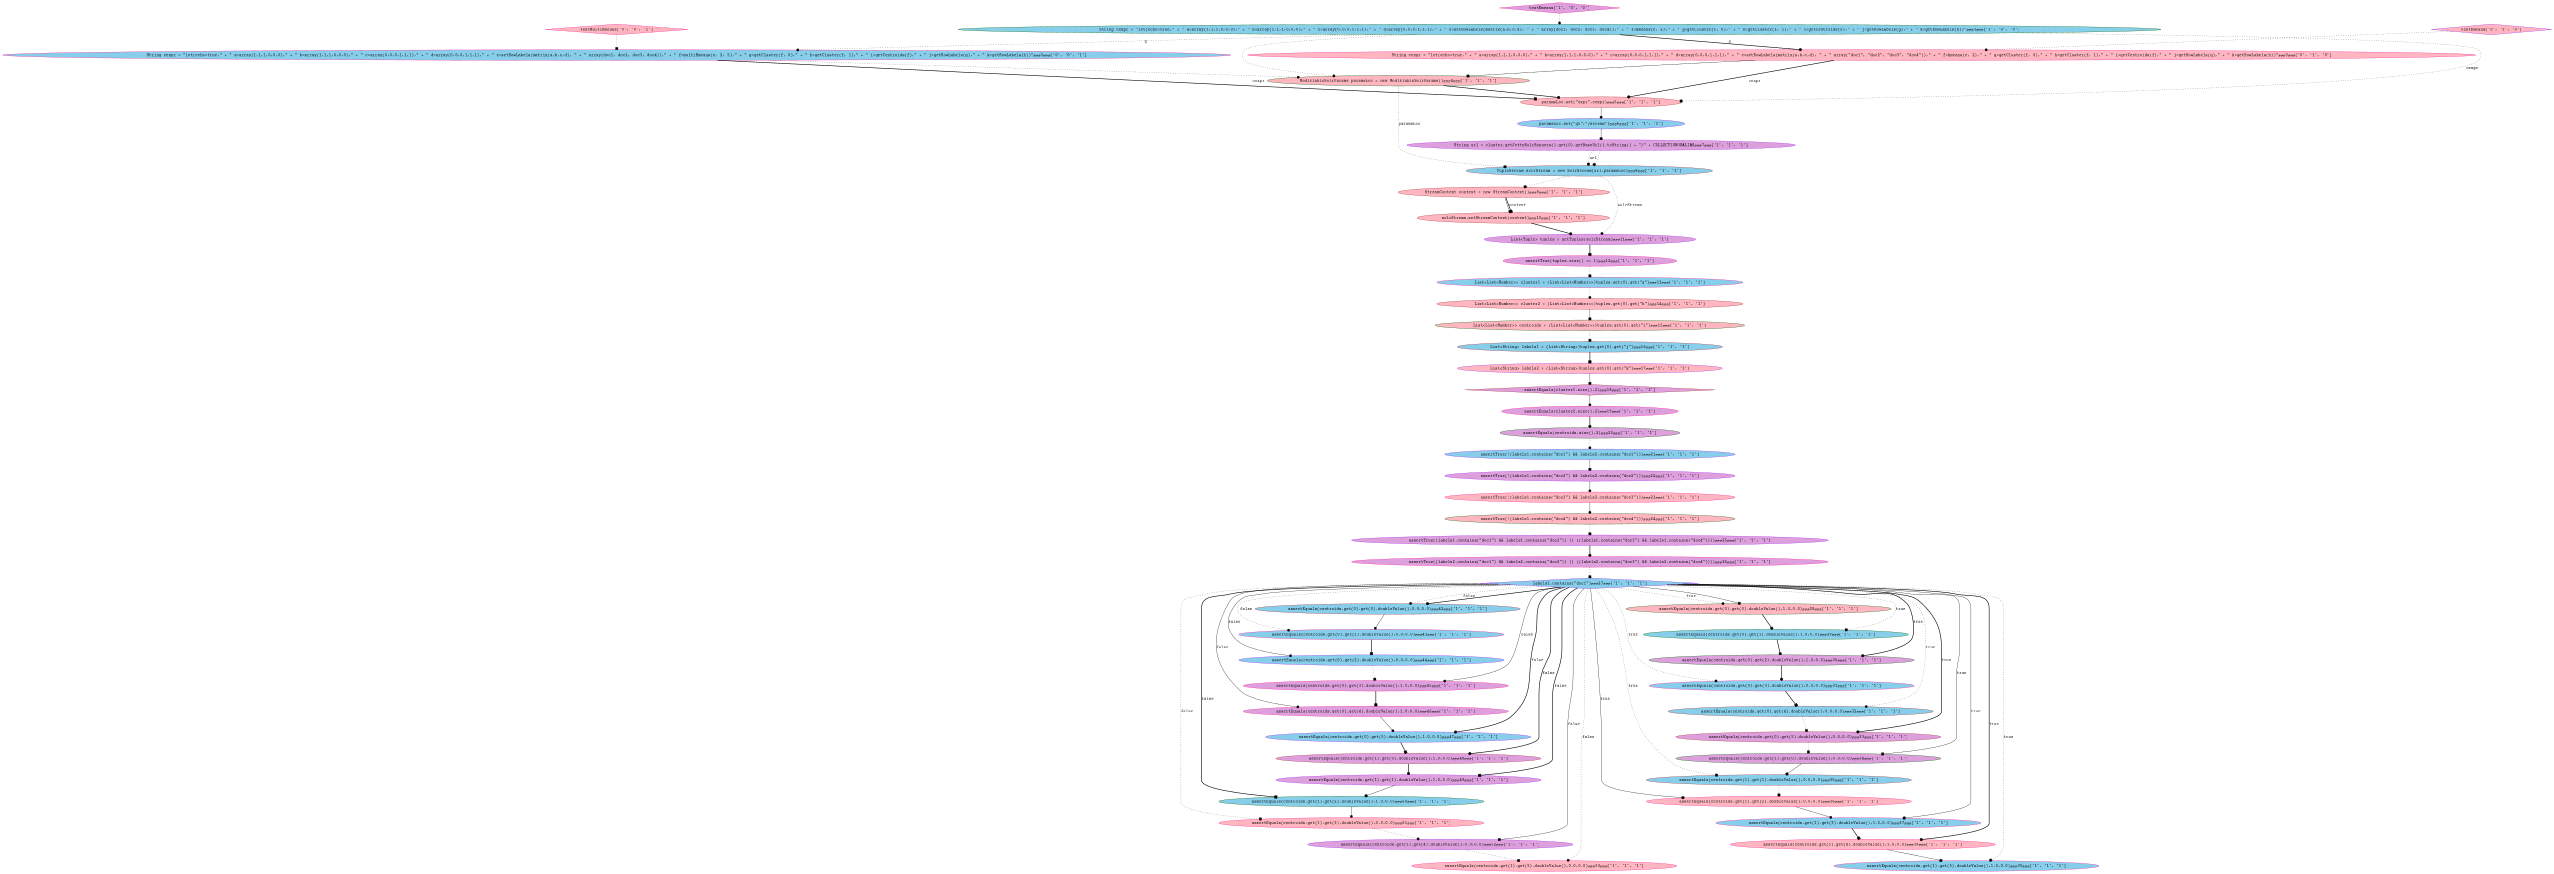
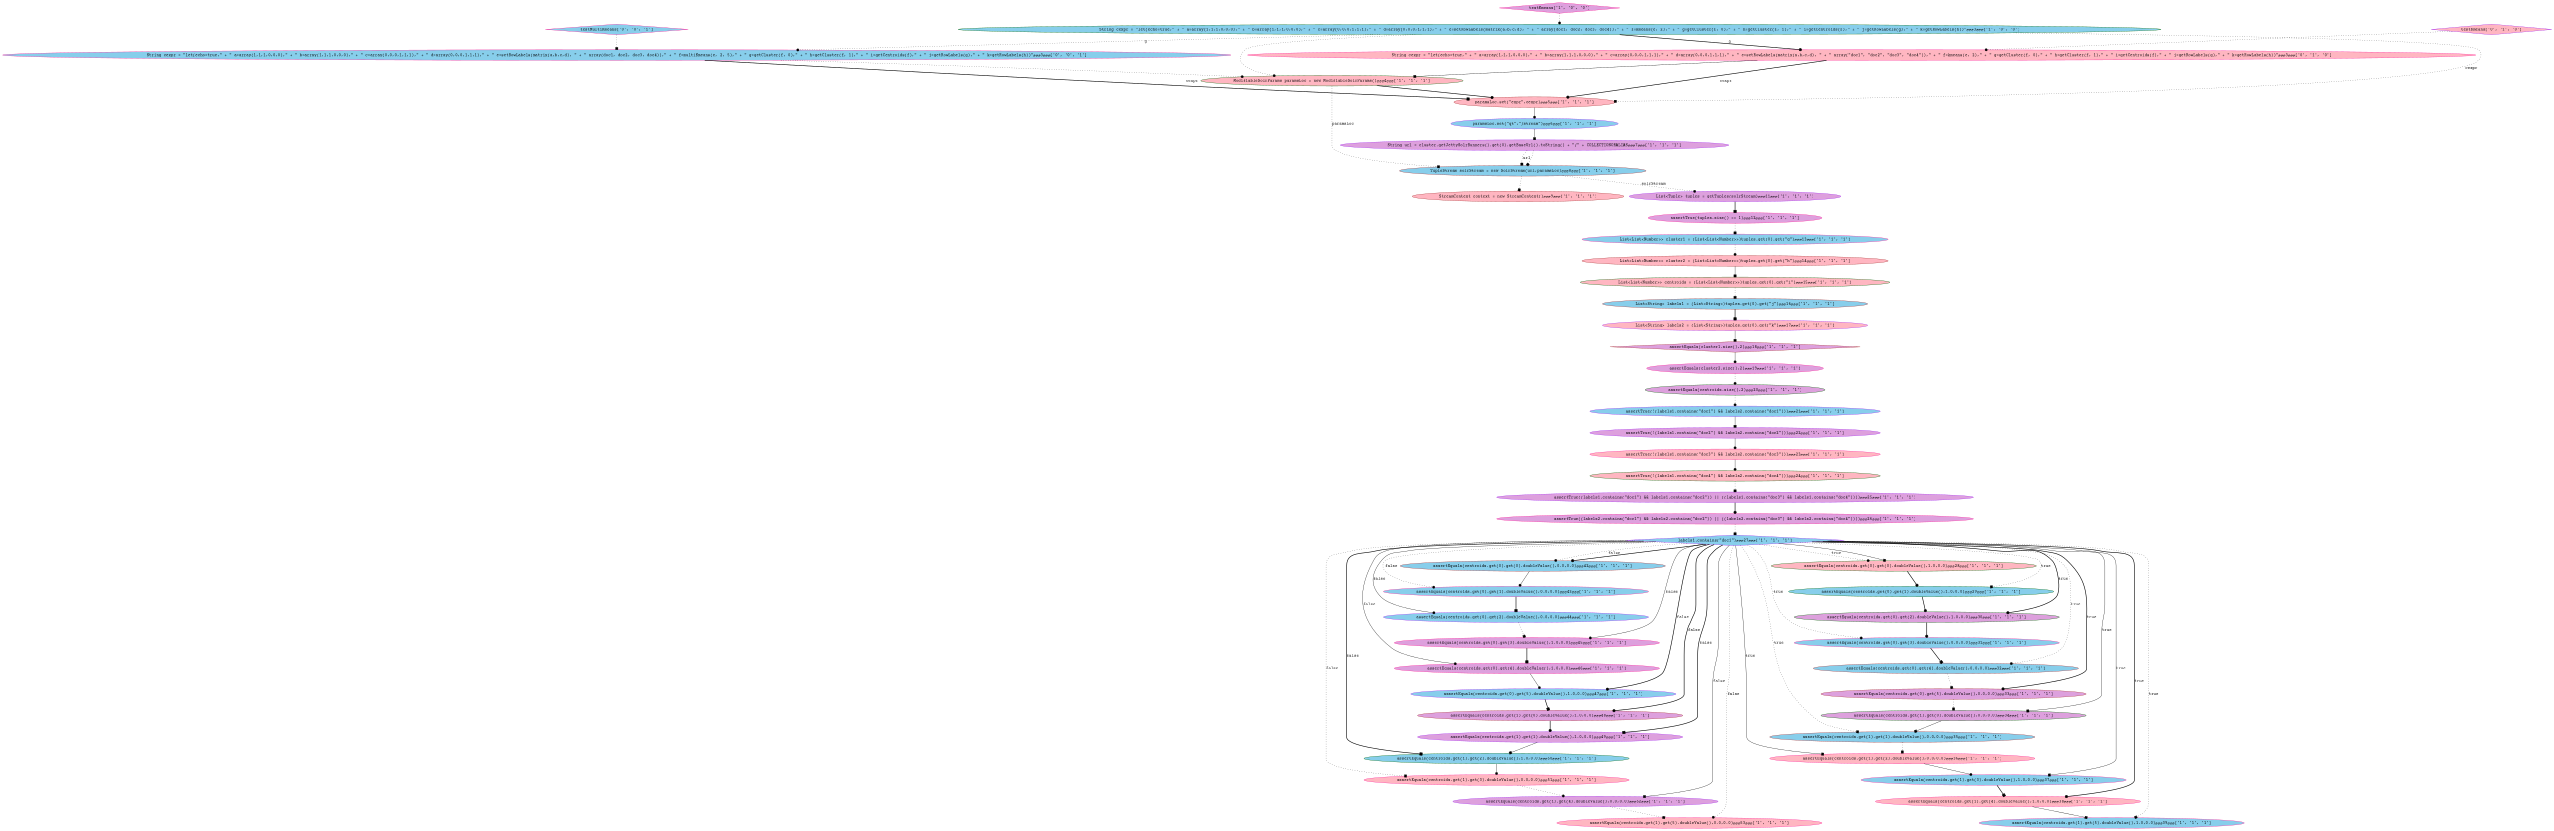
node "testMultiKmeans['0', '0', '1']": fillcolor lightpink -> skyblue
node "solrStream.setStreamContext(context)@@@10@@@['1', '1', '1']": removed
edge "assertEquals(cluster2.size(),2)@@@19@@@['1', '1', '1']" -> "assertEquals(centroids.size(),2)@@@20@@@['1', '1', '1']": style bold -> dotted
